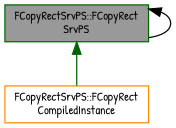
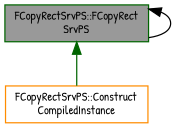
node "FCopyRectSrvPS::FCopyRect CompiledInstance": label "FCopyRectSrvPS::FCopyRect CompiledInstance" -> "FCopyRectSrvPS::Construct CompiledInstance"
